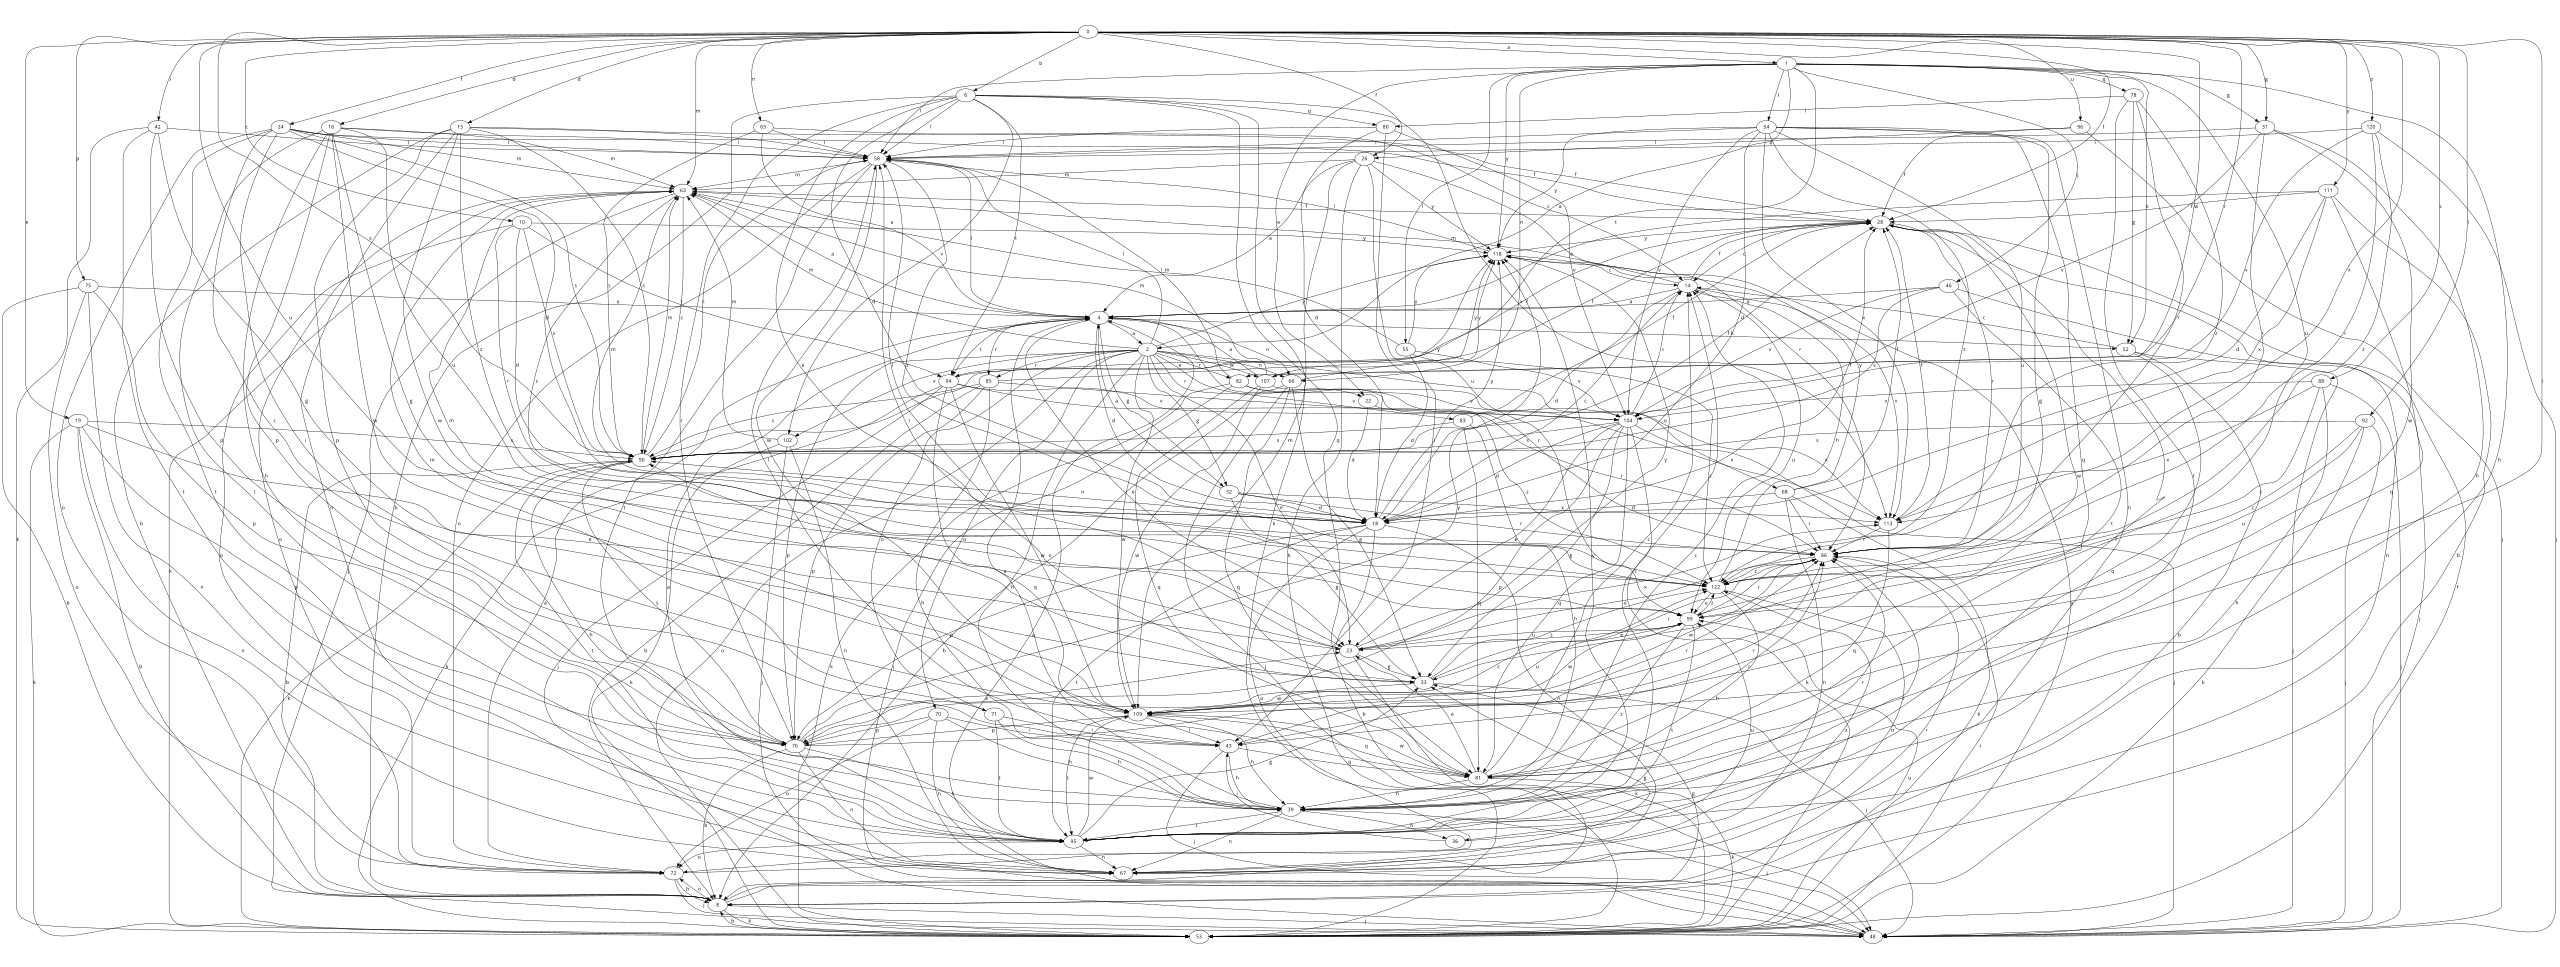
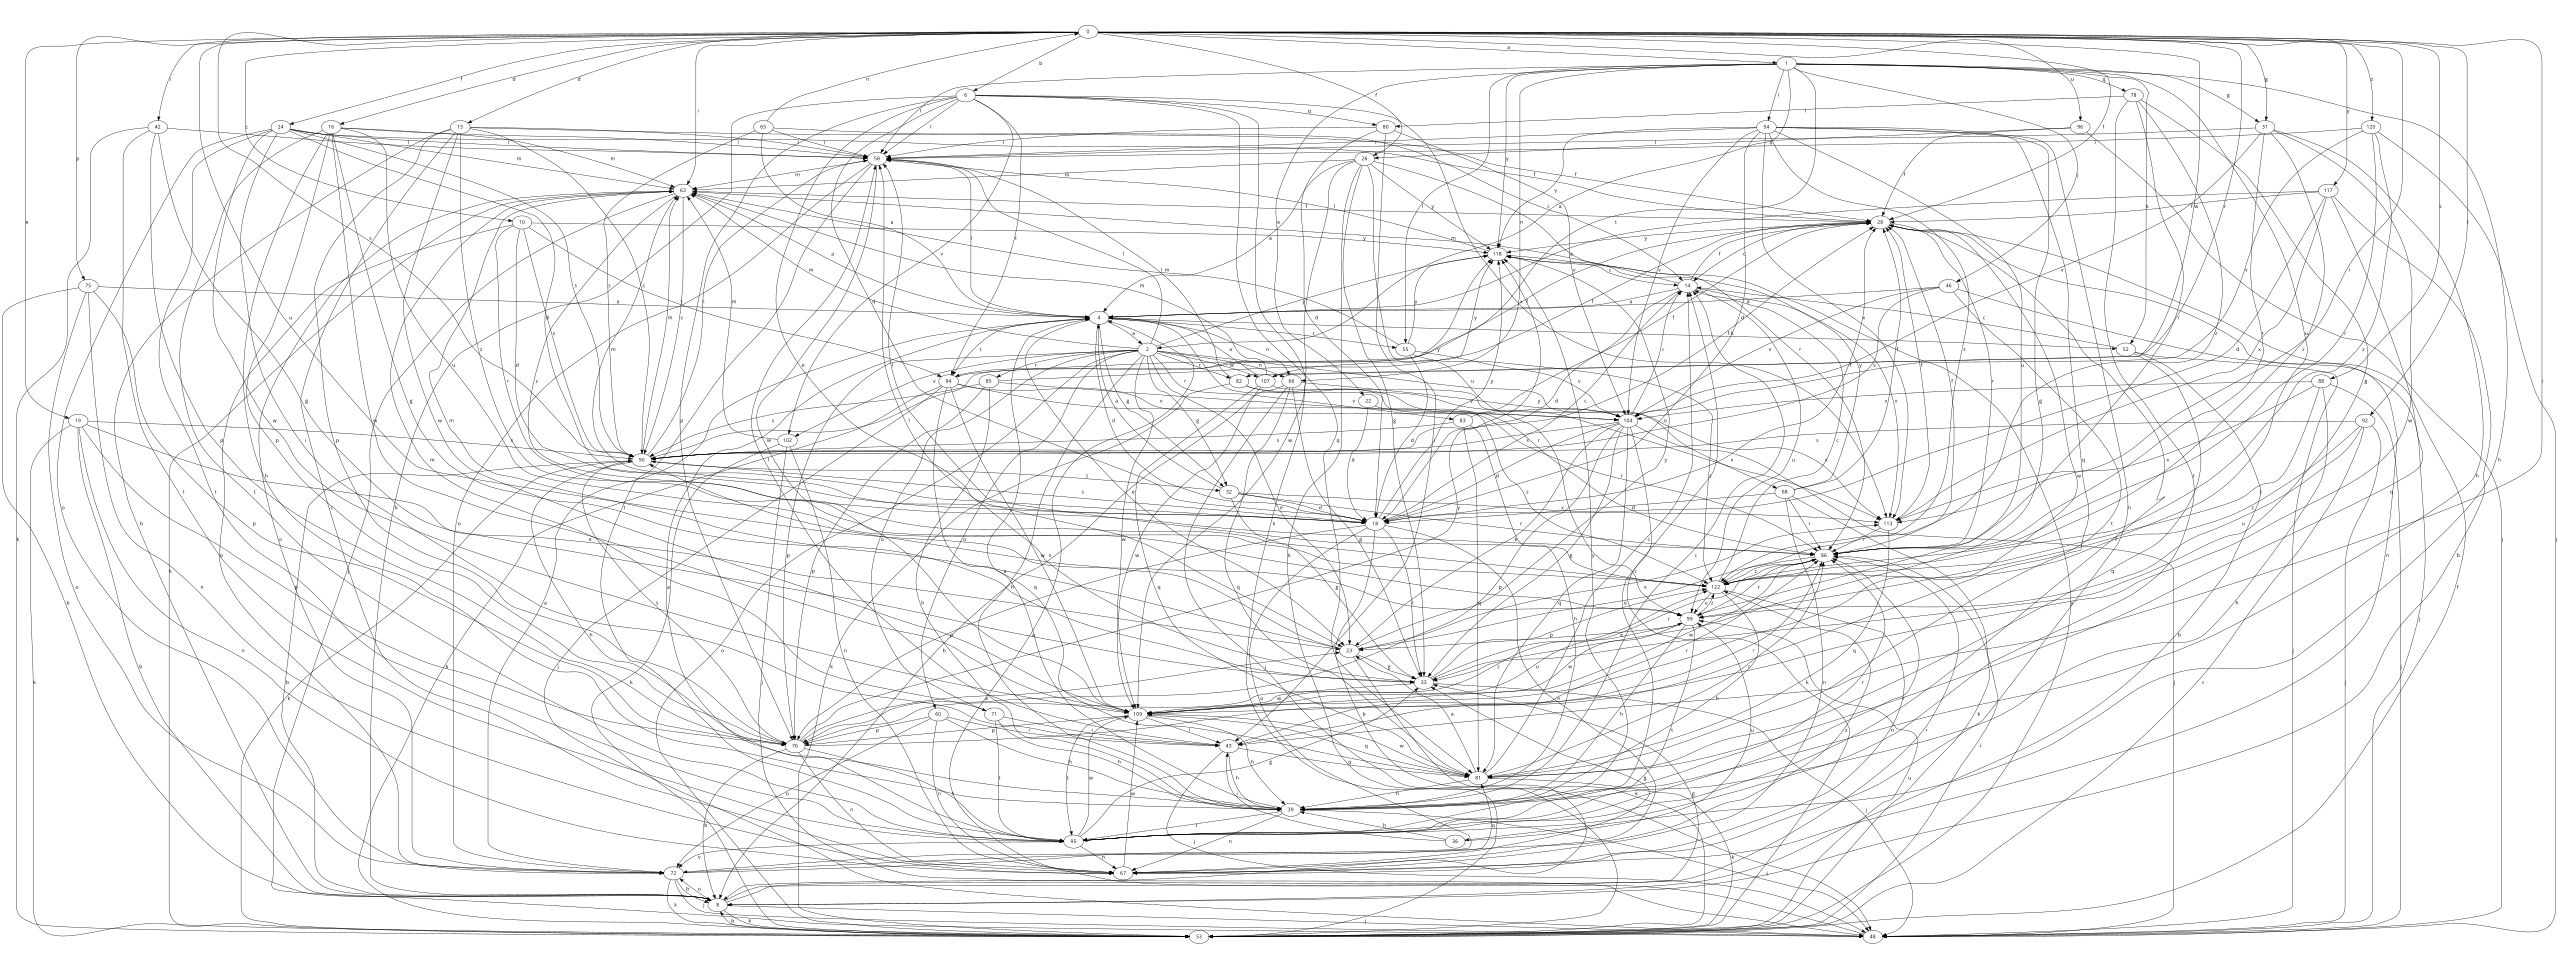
edge "0" -> "65": reversed
edge "0" -> "63": label "m" -> "i"
node "111": label "111" -> "117"
edge "78" -> "52": now "78" -> "33"
edge "0" -> "92": label "l" -> "t"
edge "0" -> "113": label "x" -> "i"
edge "4" -> "85": now "4" -> "55"
edge "66" -> "118": now "66" -> "104"
edge "2" -> "22": removed, label "e"
edge "26" -> "33": added, label "g"
edge "24" -> "109": label "c" -> "w"
edge "6" -> "76": label "r" -> "p"
edge "86" -> "28": added, label "f"
edge "26" -> "109": label "m" -> "w"
edge "122" -> "14": label "h" -> "c"
edge "58" -> "122": now "31" -> "122"
edge "18" -> "90": label "n" -> "s"
edge "15" -> "67": label "n" -> "c"
edge "85" -> "8": removed, label "b"
edge "18" -> "95": now "18" -> "33"
edge "23" -> "99": removed, label "u"
edge "33" -> "122": label "z" -> "p"
edge "92" -> "53": label "k" -> "c"
node "70": label "70" -> "60"
edge "99" -> "39": label "z" -> "h"
edge "90" -> "95": now "90" -> "32"
edge "67" -> "109": added, label "w"
edge "39" -> "36": reversed
edge "95" -> "72": label "o" -> "v"
edge "72" -> "81": added, label "q"
edge "82" -> "48": removed, label "j"
edge "72" -> "53": added, label "k"
